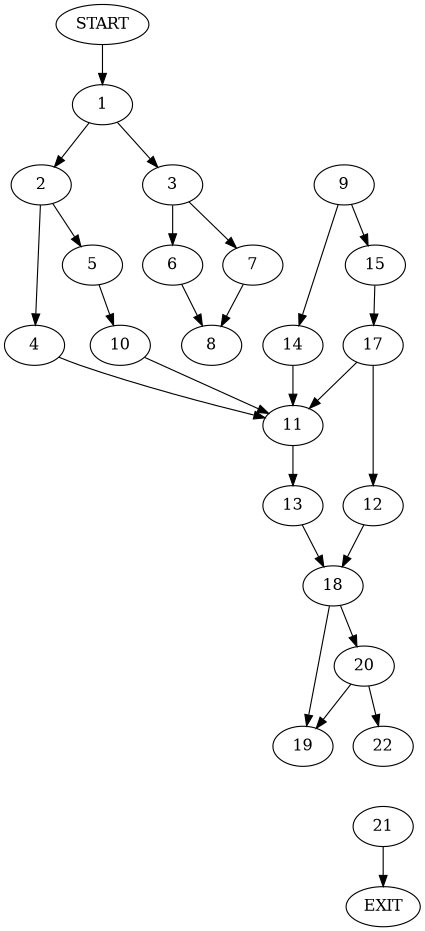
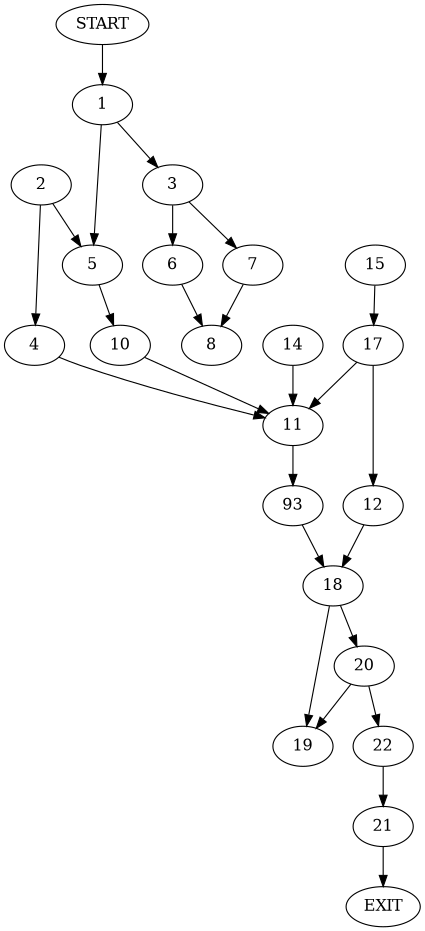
edge "1" -> "2": now "1" -> "5"
node "9": removed
node "13": label "13" -> "93"
edge "22" -> "21": added
